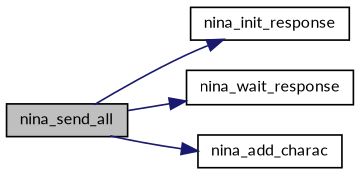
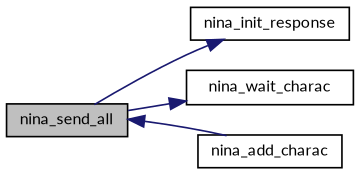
node "nina_wait_response": label "nina_wait_response" -> "nina_wait_charac"
edge "nina_send_all" -> "nina_add_charac": reversed
